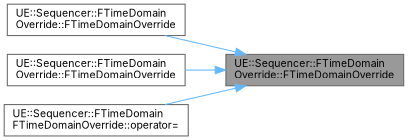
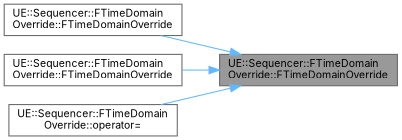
node "UE::Sequencer::FTimeDomain FTimeDomainOverride::operator=": label "UE::Sequencer::FTimeDomain FTimeDomainOverride::operator=" -> "UE::Sequencer::FTimeDomain Override::operator="
